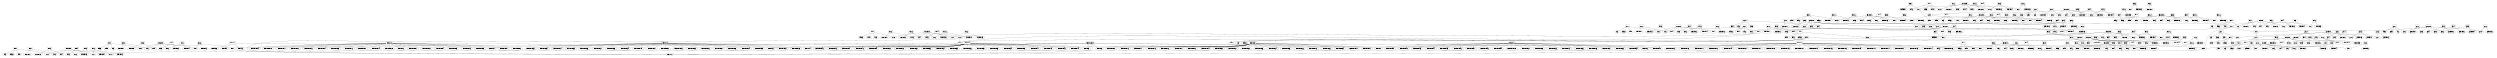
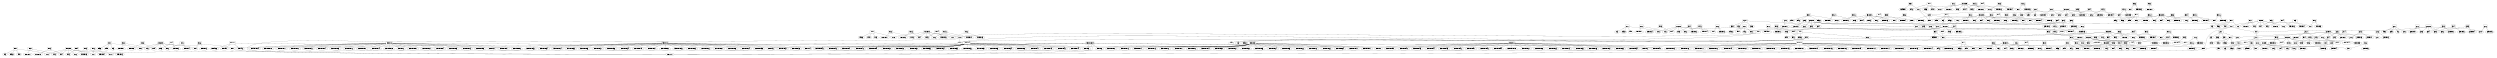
node "Drtr6": removed
